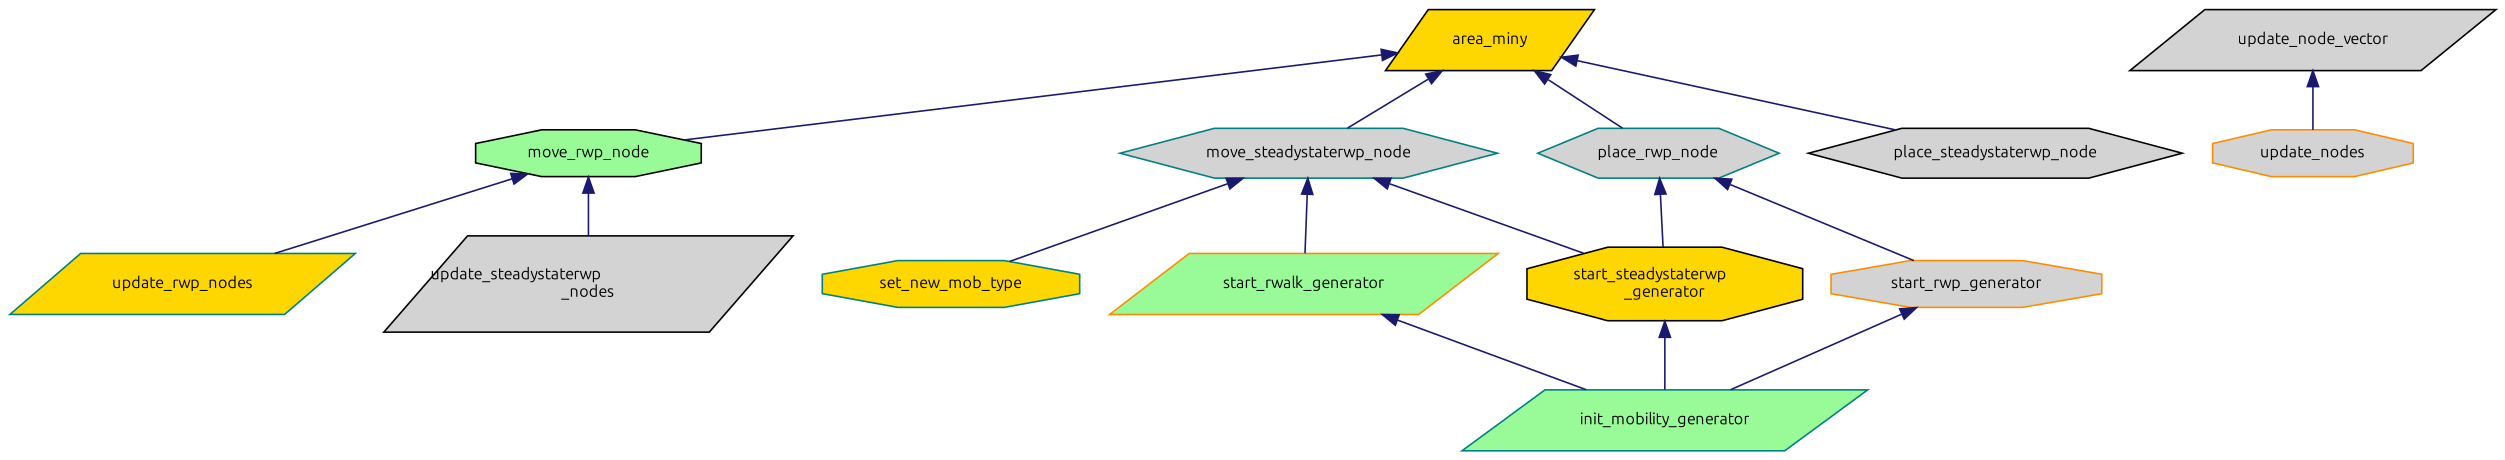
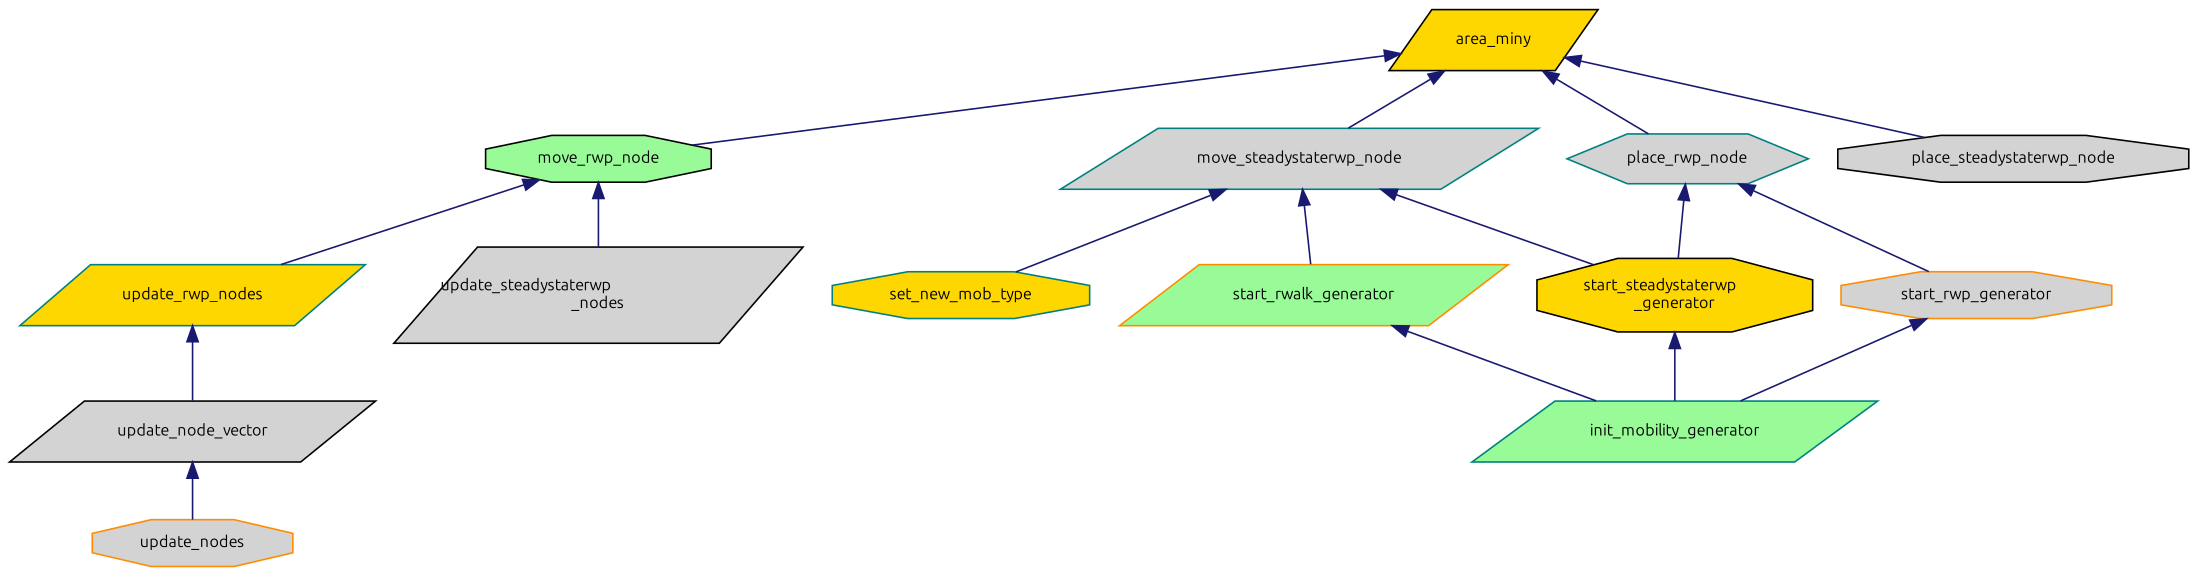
node "move_steadystaterwp_node": shape hexagon -> parallelogram
node "place_steadystaterwp_node": shape hexagon -> octagon
edge "update_node_vector" -> "update_rwp_nodes": added
